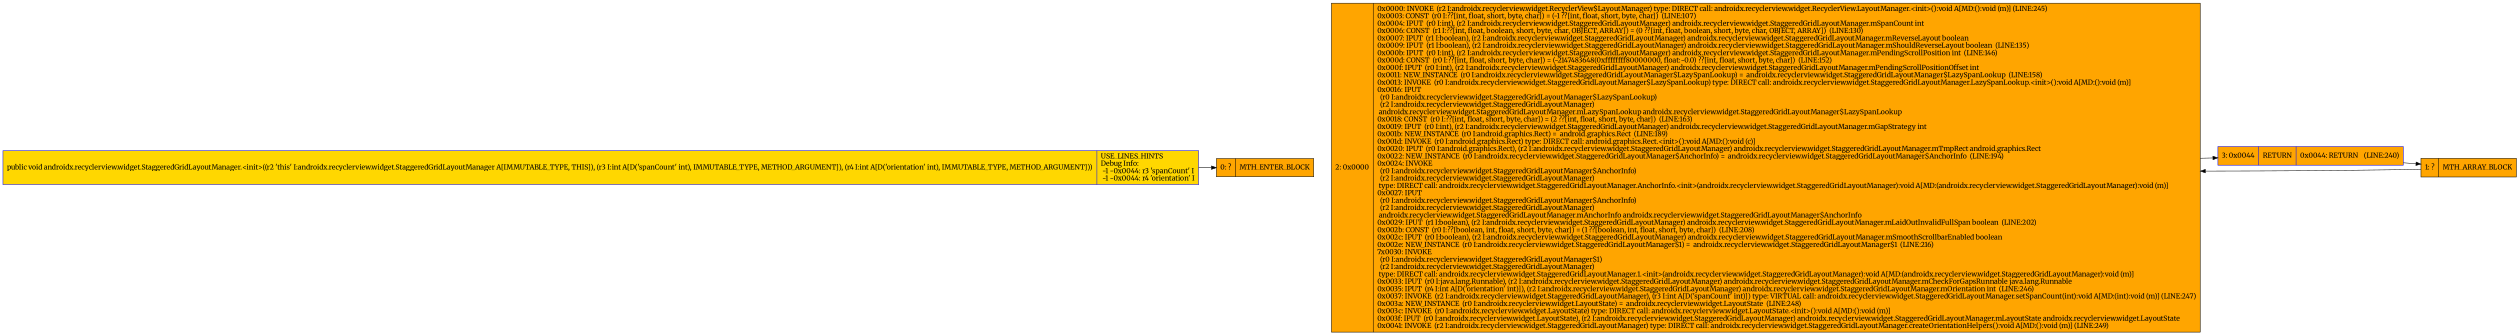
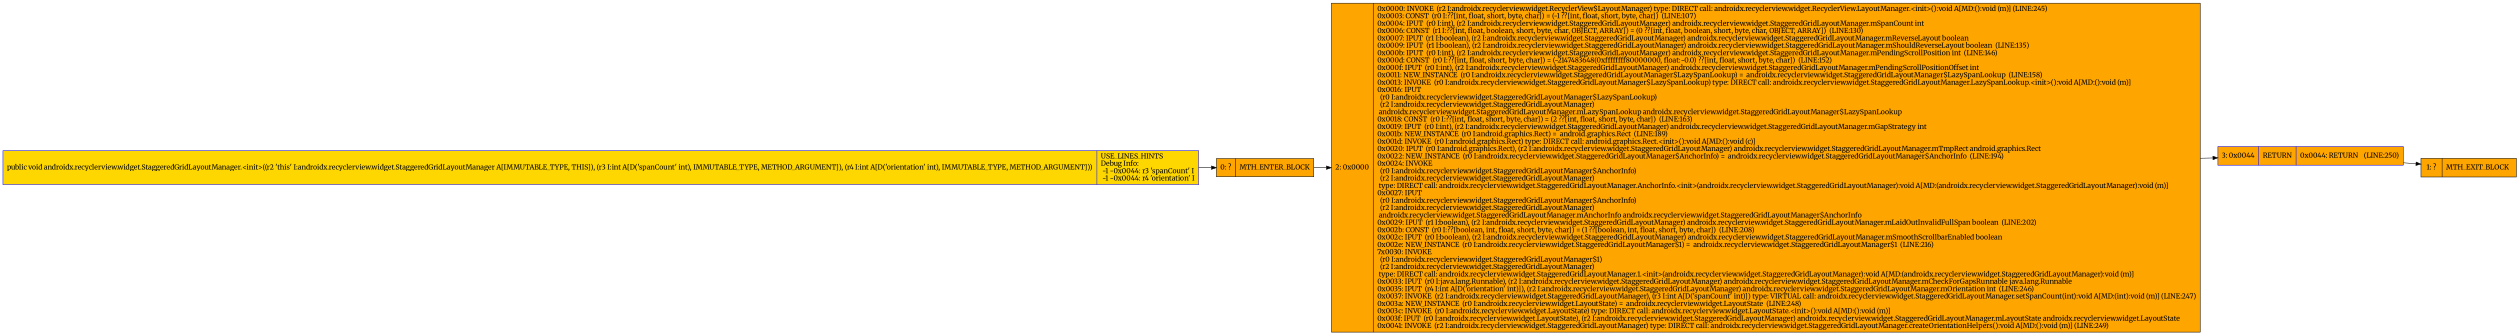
node "3: 0x0044": text "0x0044: RETURN    (LINE:240)" -> "0x0044: RETURN    (LINE:250)"
node "1: ?": text "MTH_ARRAY_BLOCK" -> "MTH_EXIT_BLOCK"
edge "1: ?" -> "2: 0x0000": now "0: ?" -> "2: 0x0000"
